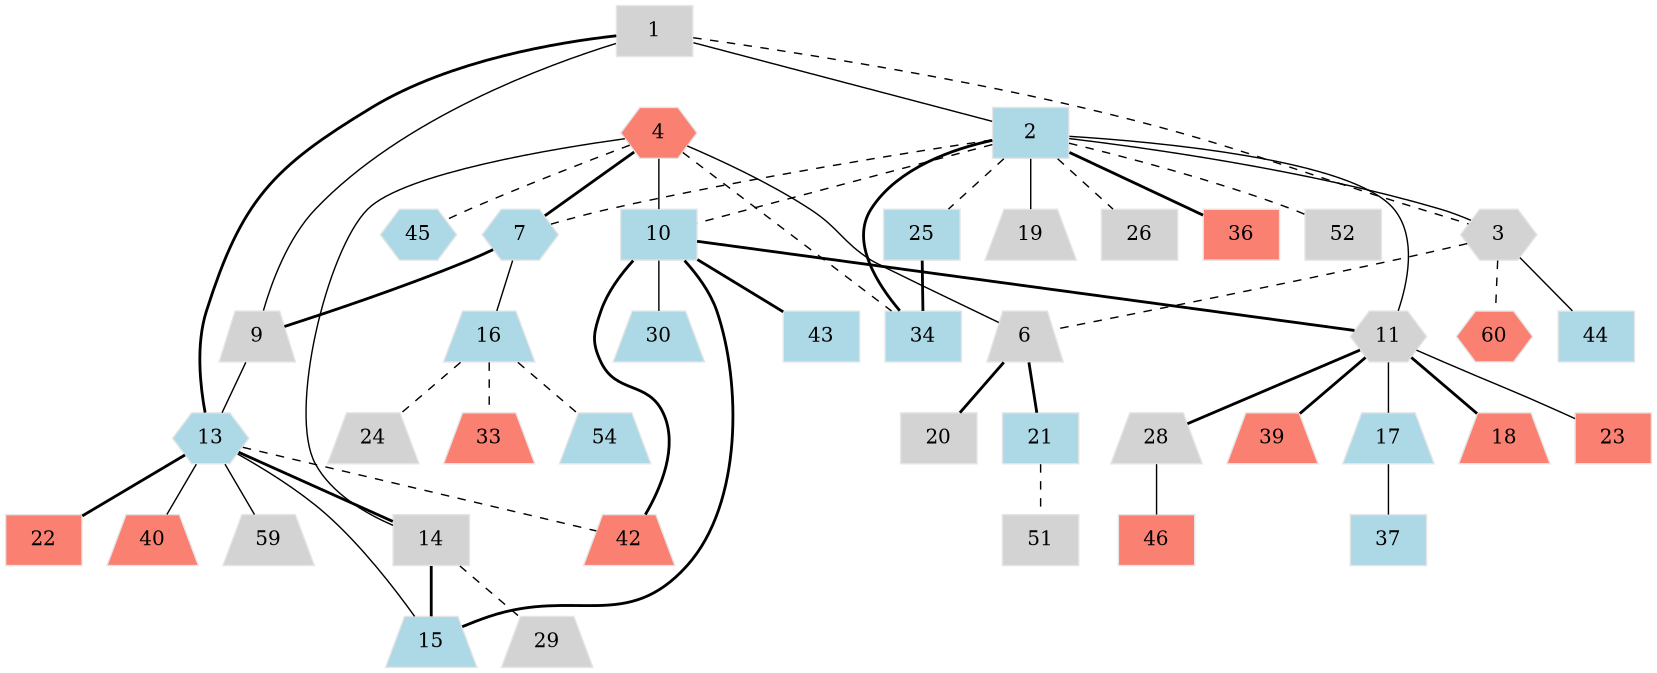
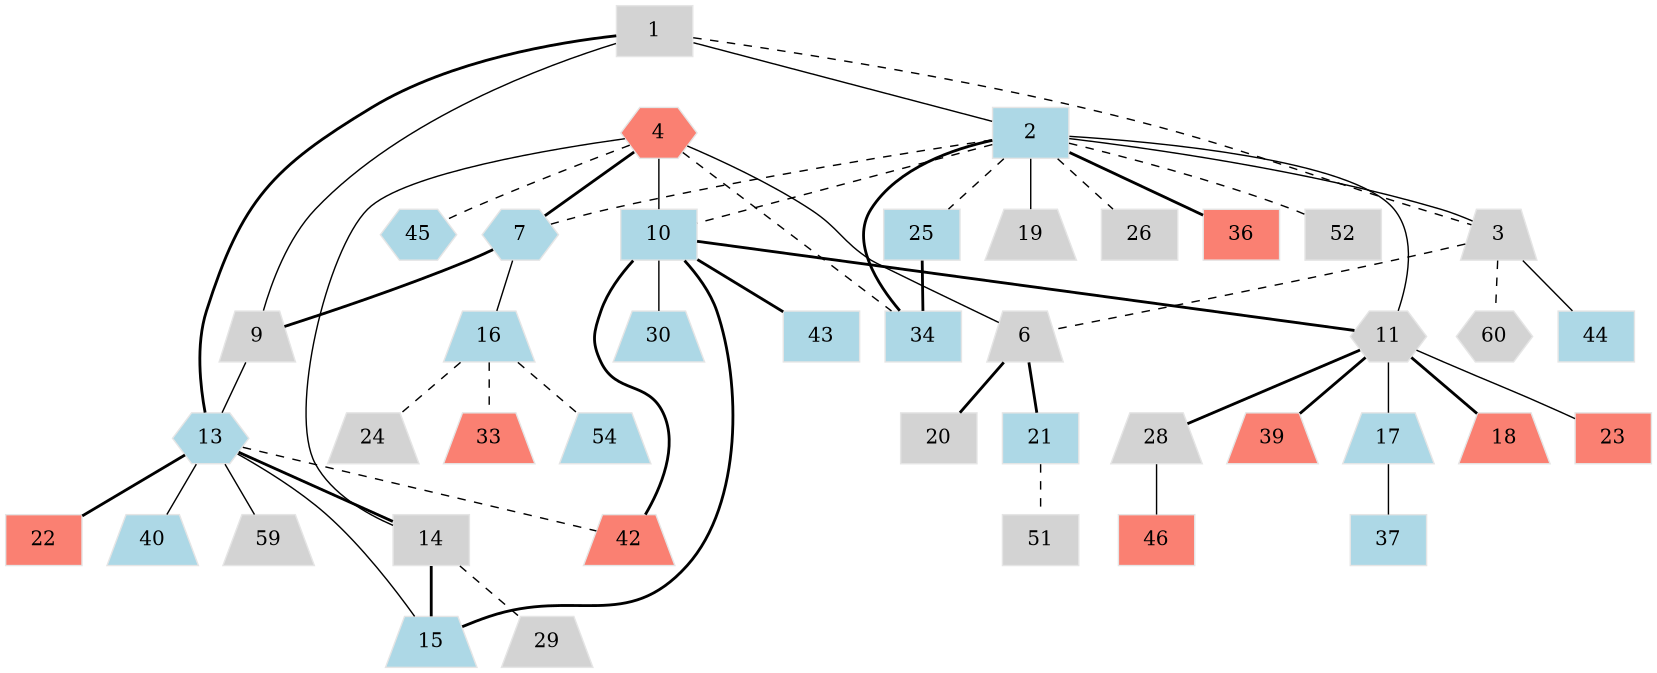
node "3": shape hexagon -> trapezium
node "60": fillcolor salmon -> lightgrey
node "40": fillcolor salmon -> lightblue
